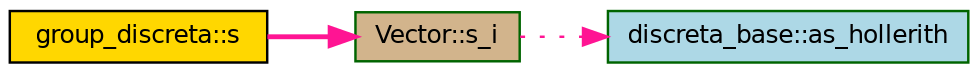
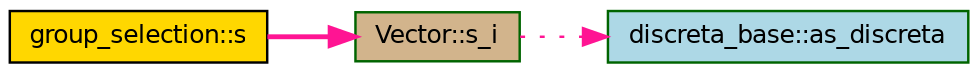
node "group_discreta::s": label "group_discreta::s" -> "group_selection::s"
node "discreta_base::as_hollerith": label "discreta_base::as_hollerith" -> "discreta_base::as_discreta"
